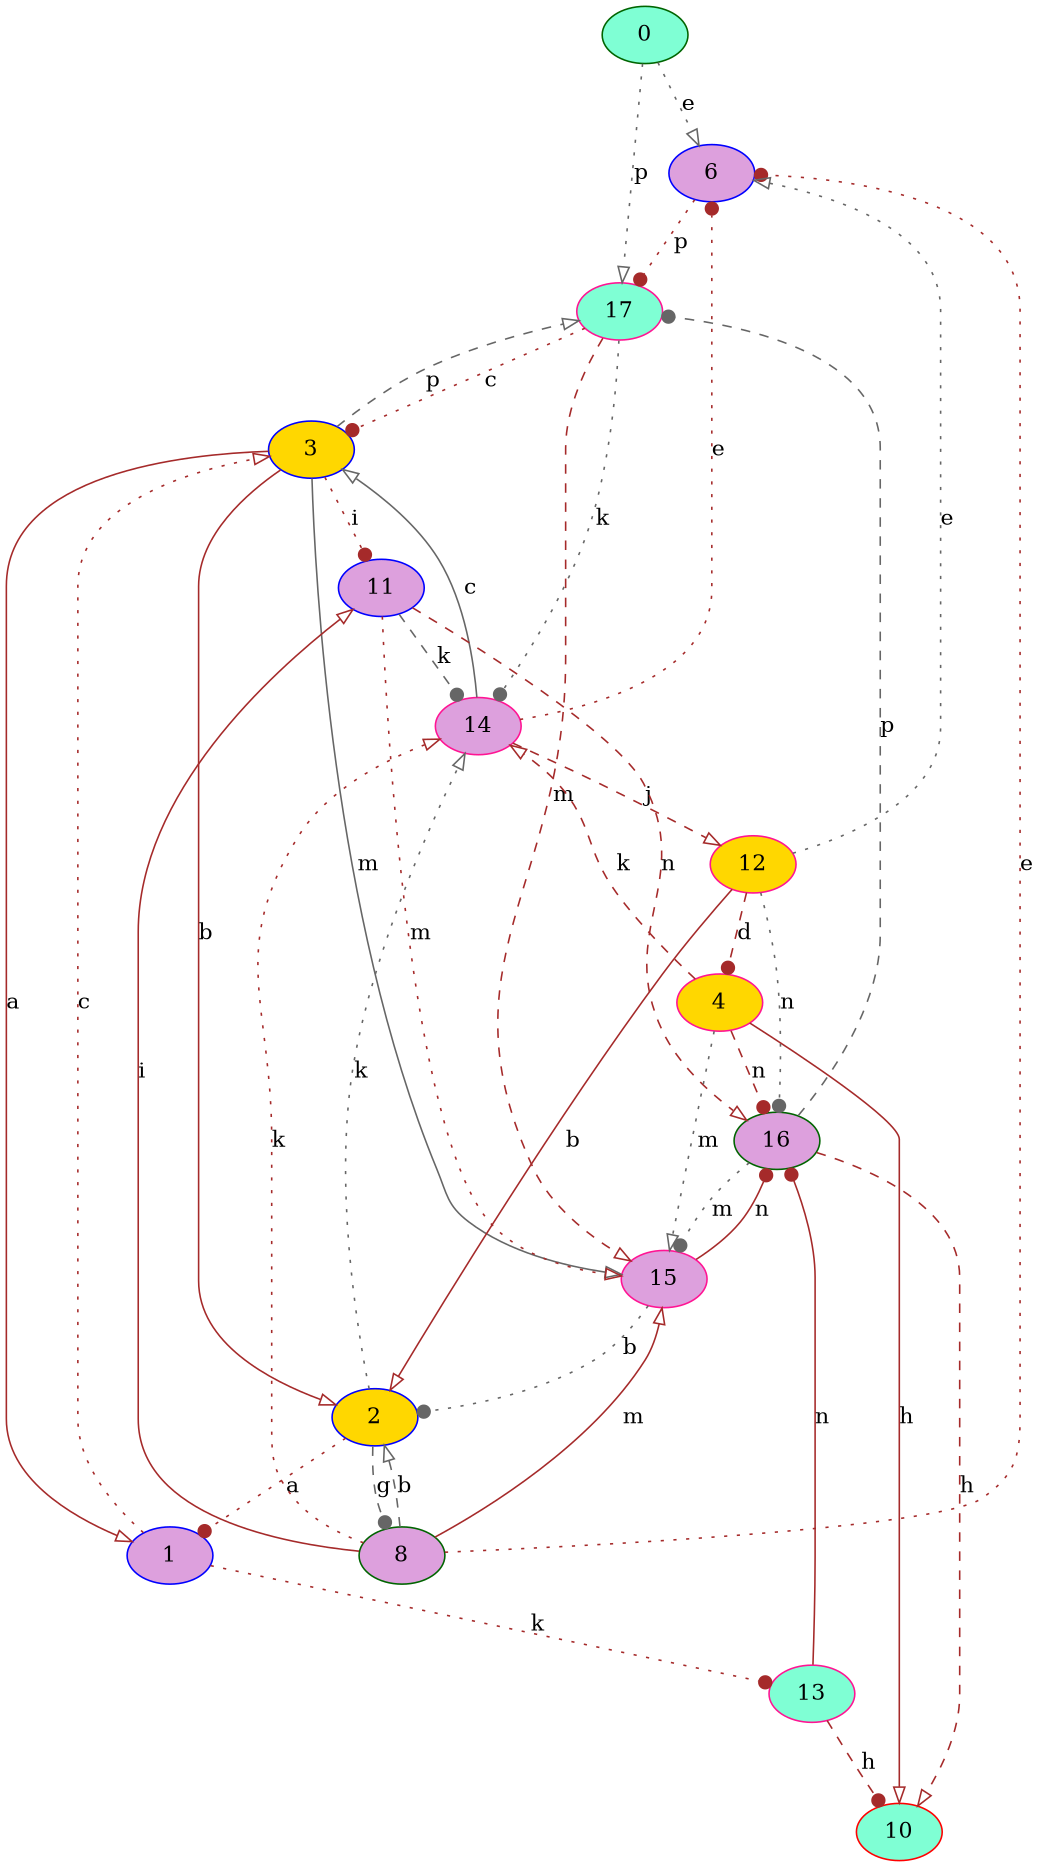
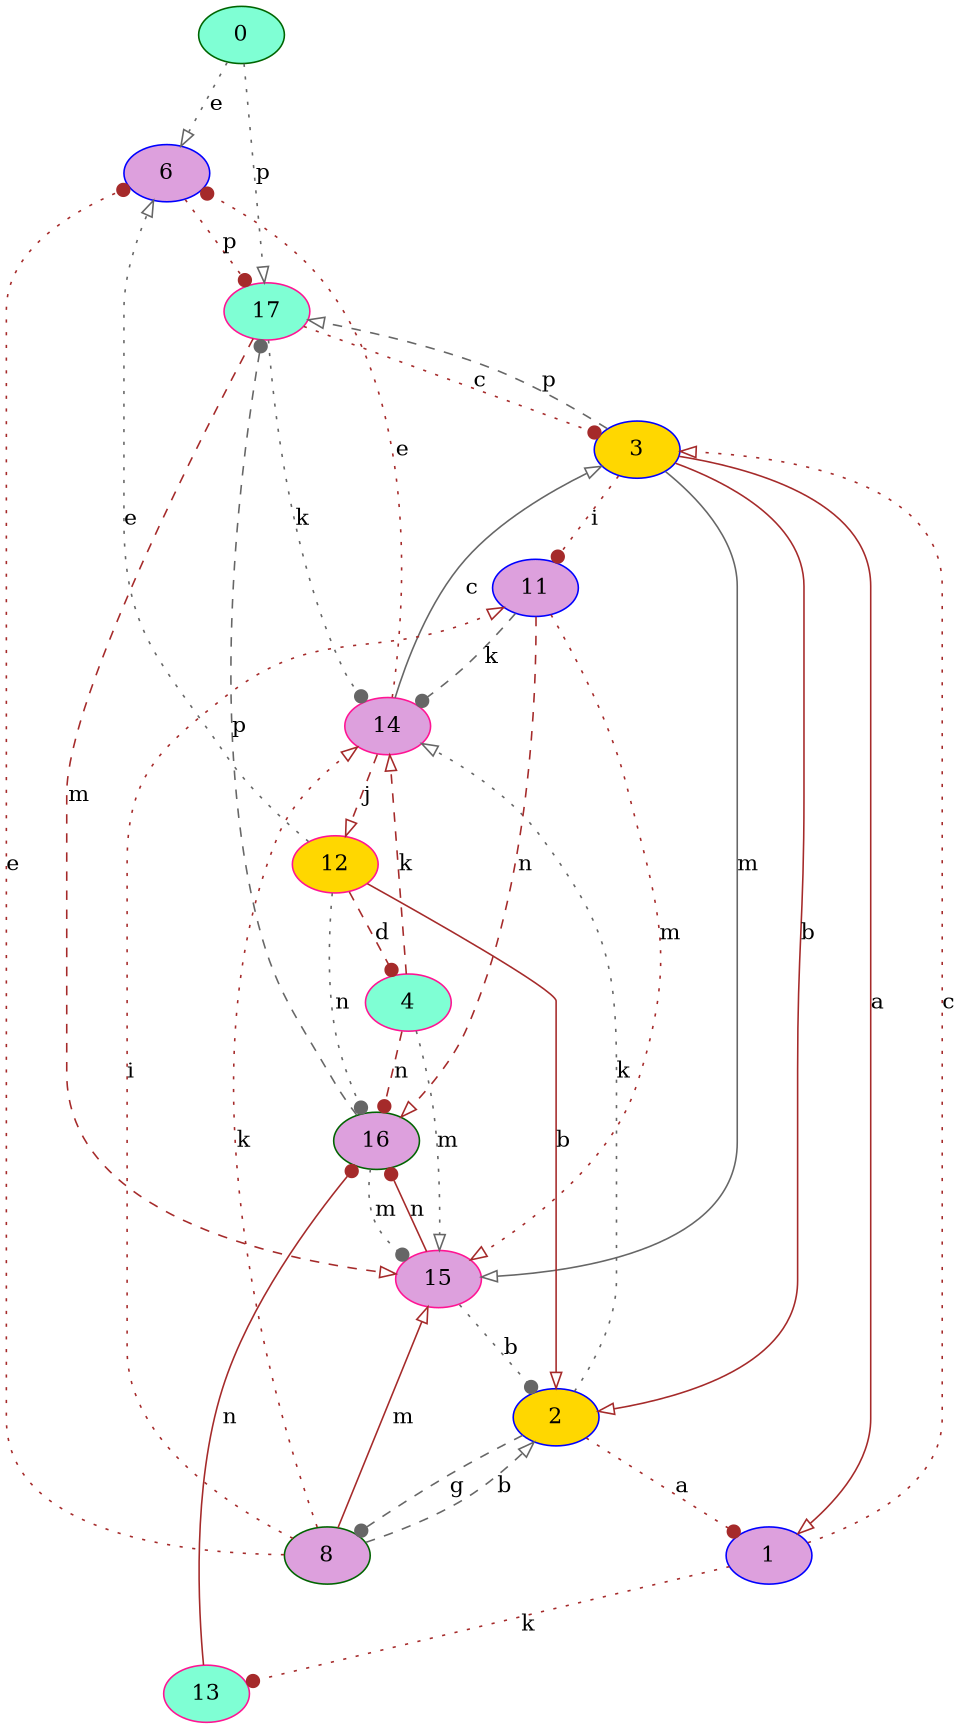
node "4": fillcolor gold -> aquamarine
edge "8" -> "11": style solid -> dotted
node "10": removed
